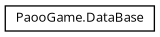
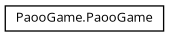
node "PaooGame.DataBase": label "PaooGame.DataBase" -> "PaooGame.PaooGame"
